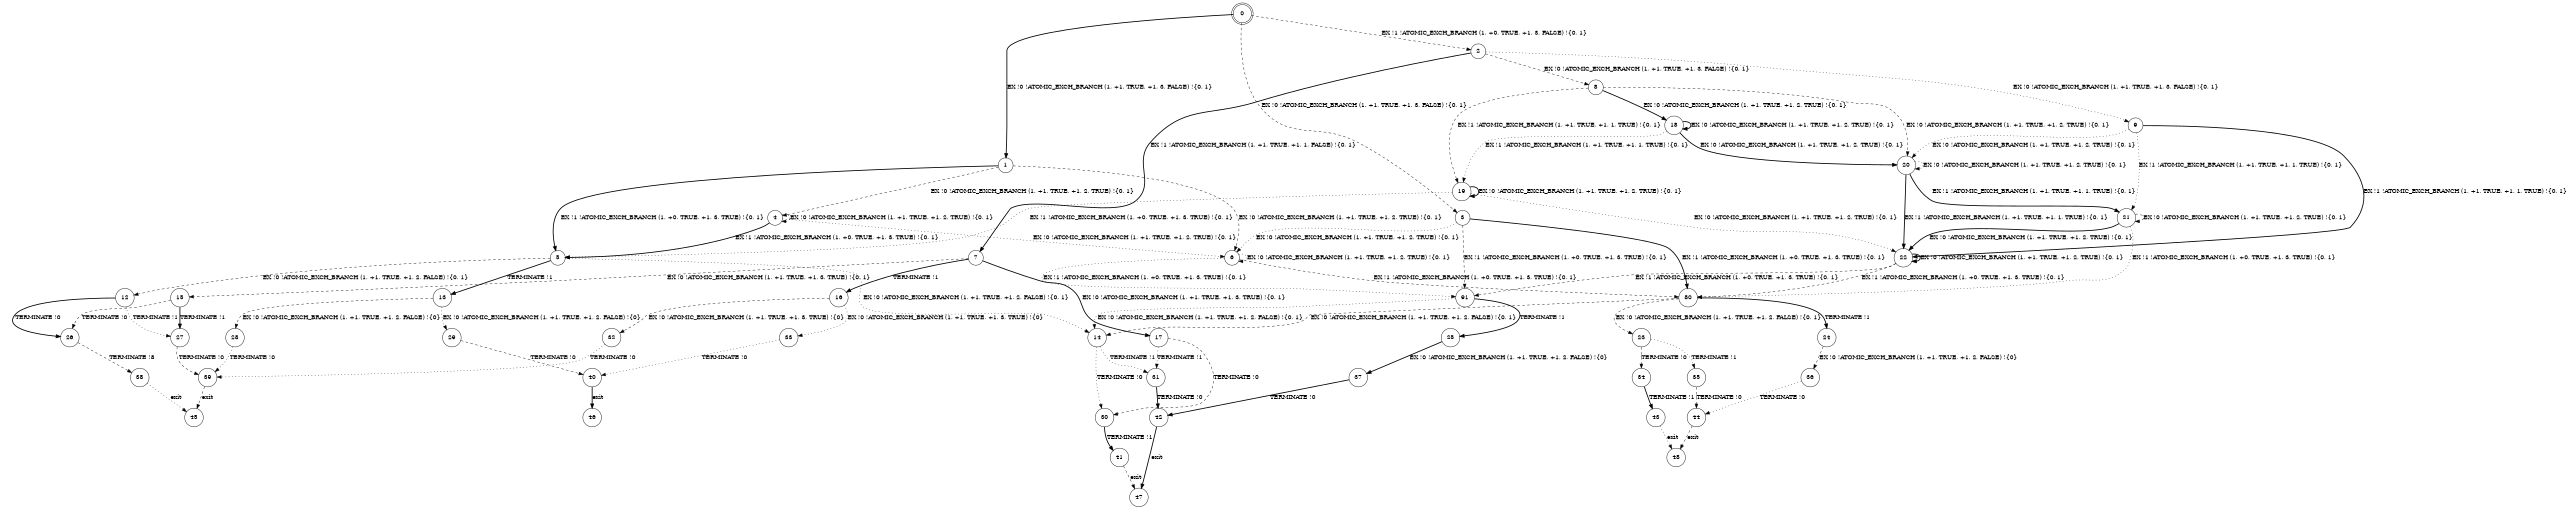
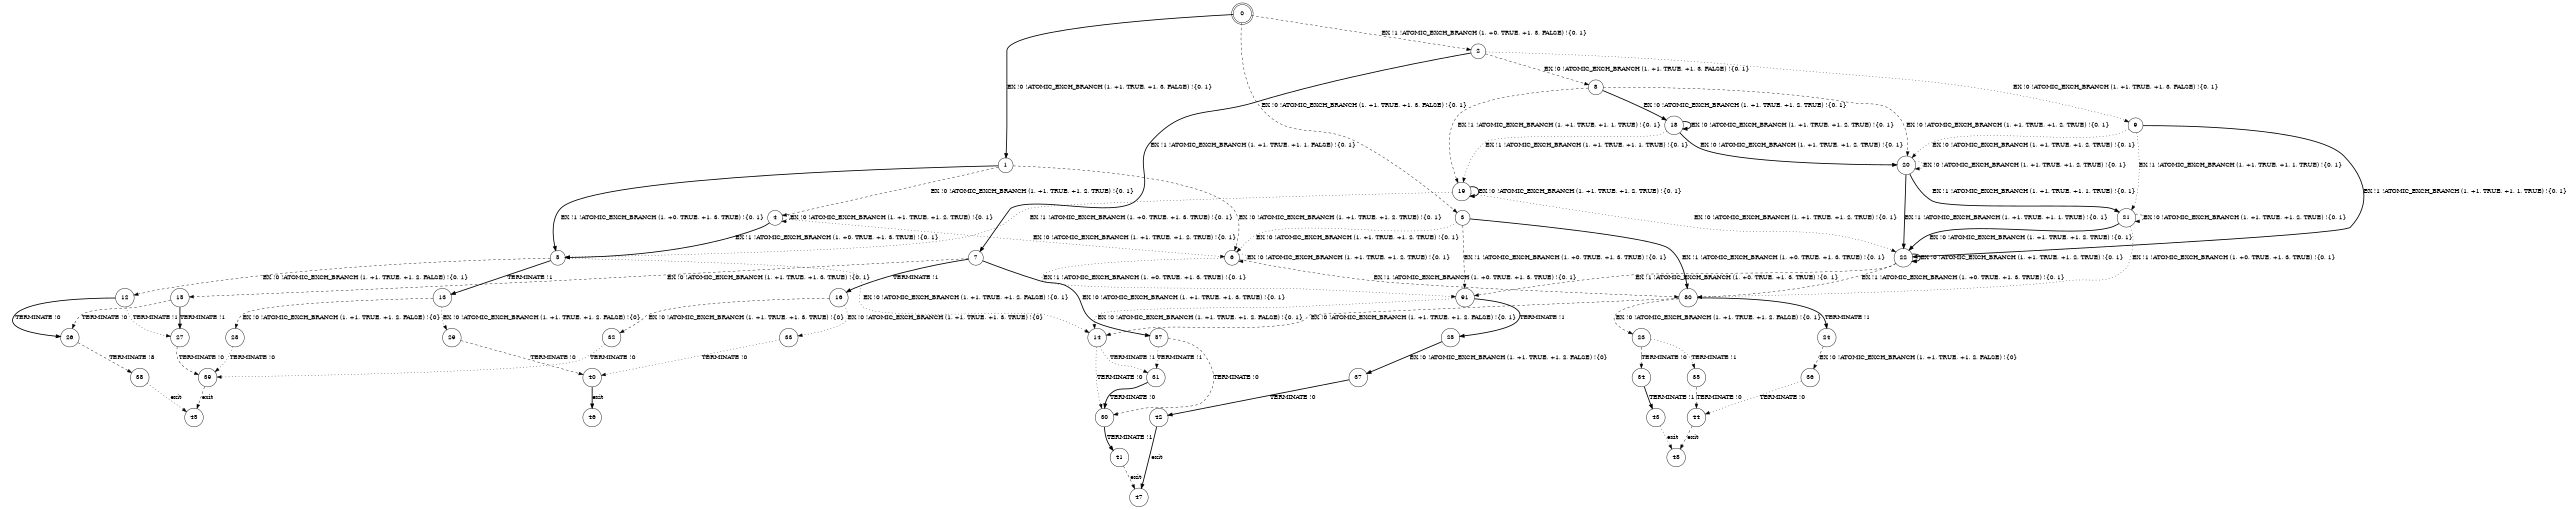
node "17": label "17" -> "57"
edge "31" -> "42": now "31" -> "30"
